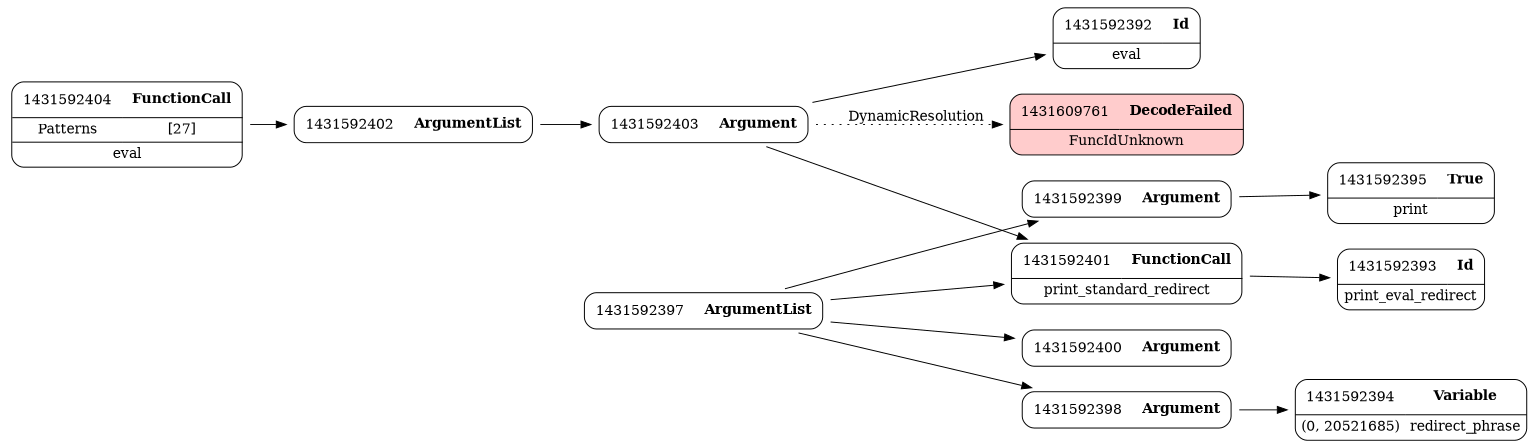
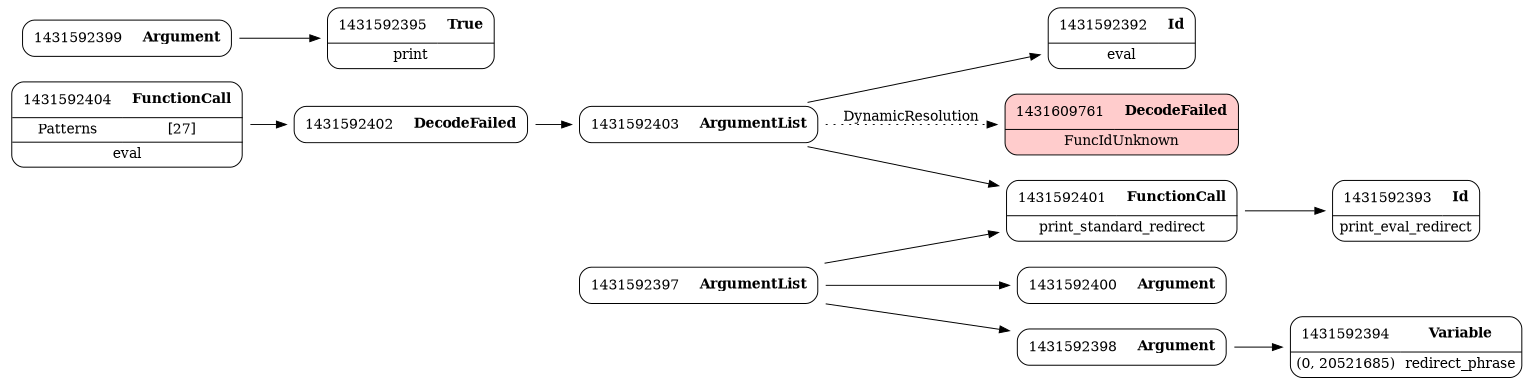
node "1431592402": text "ArgumentList" -> "DecodeFailed"
node "1431592403": text "Argument" -> "ArgumentList"
edge "1431592397" -> "1431592399": removed
